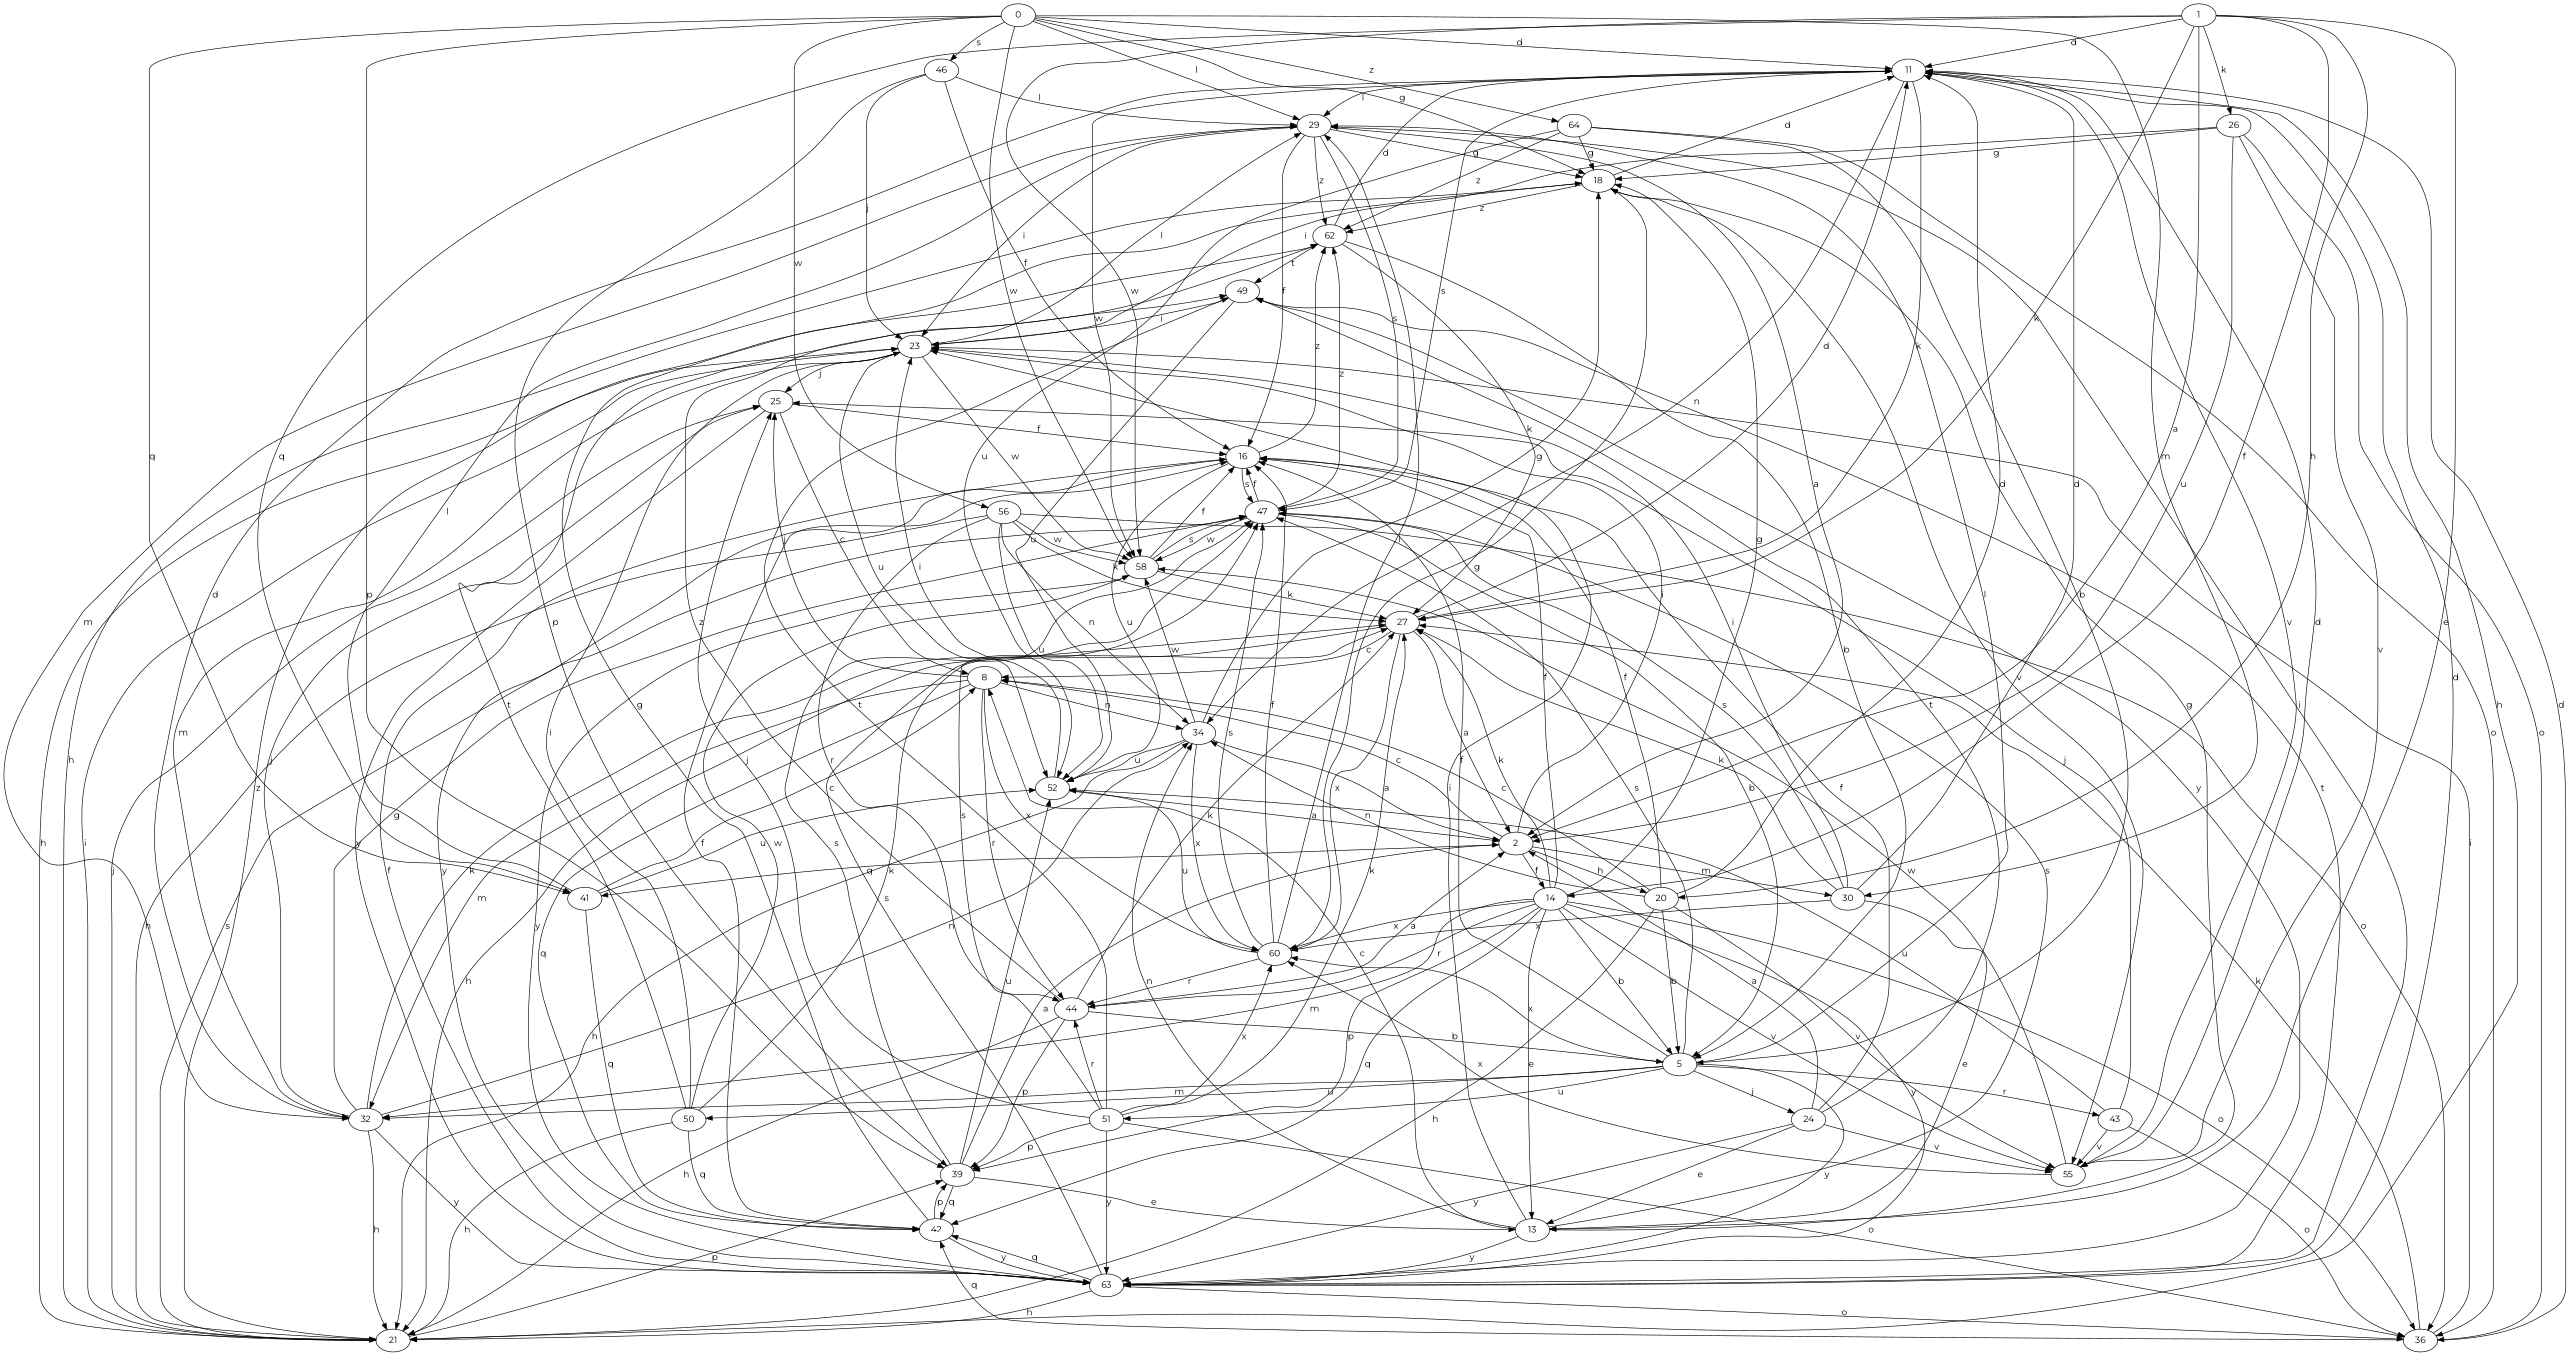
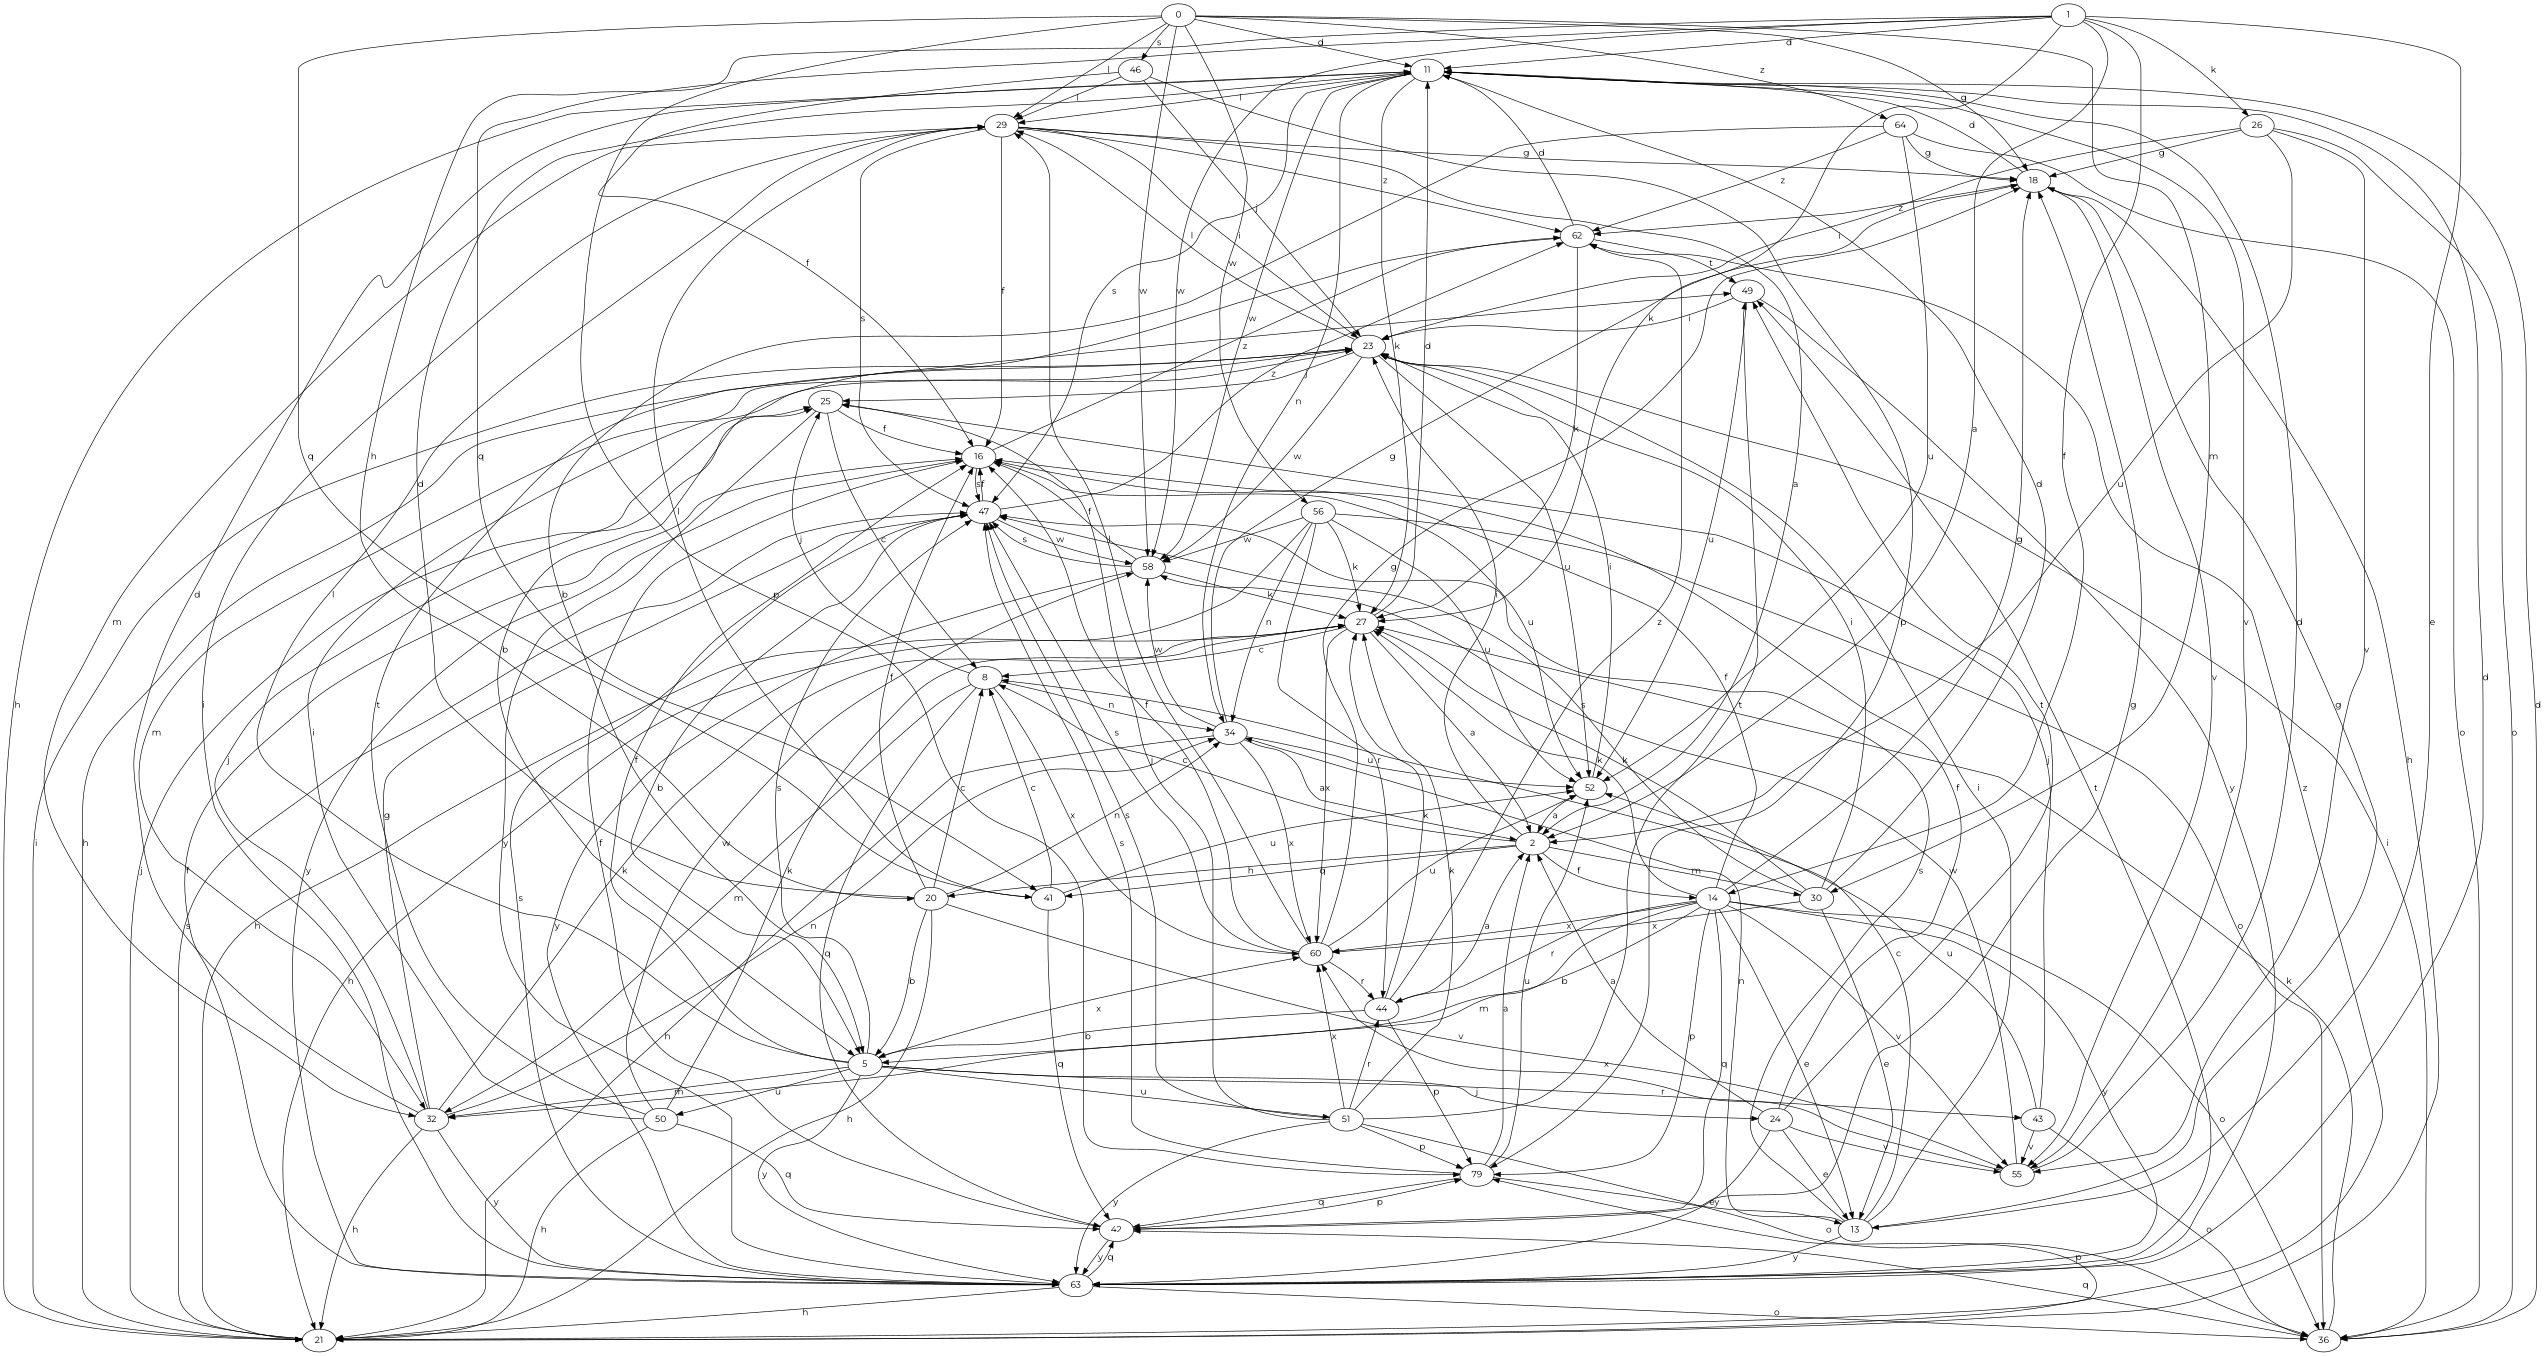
edge "8" -> "44": removed, label "r"
edge "44" -> "21": removed, label "h"
node "39": label "39" -> "79"
